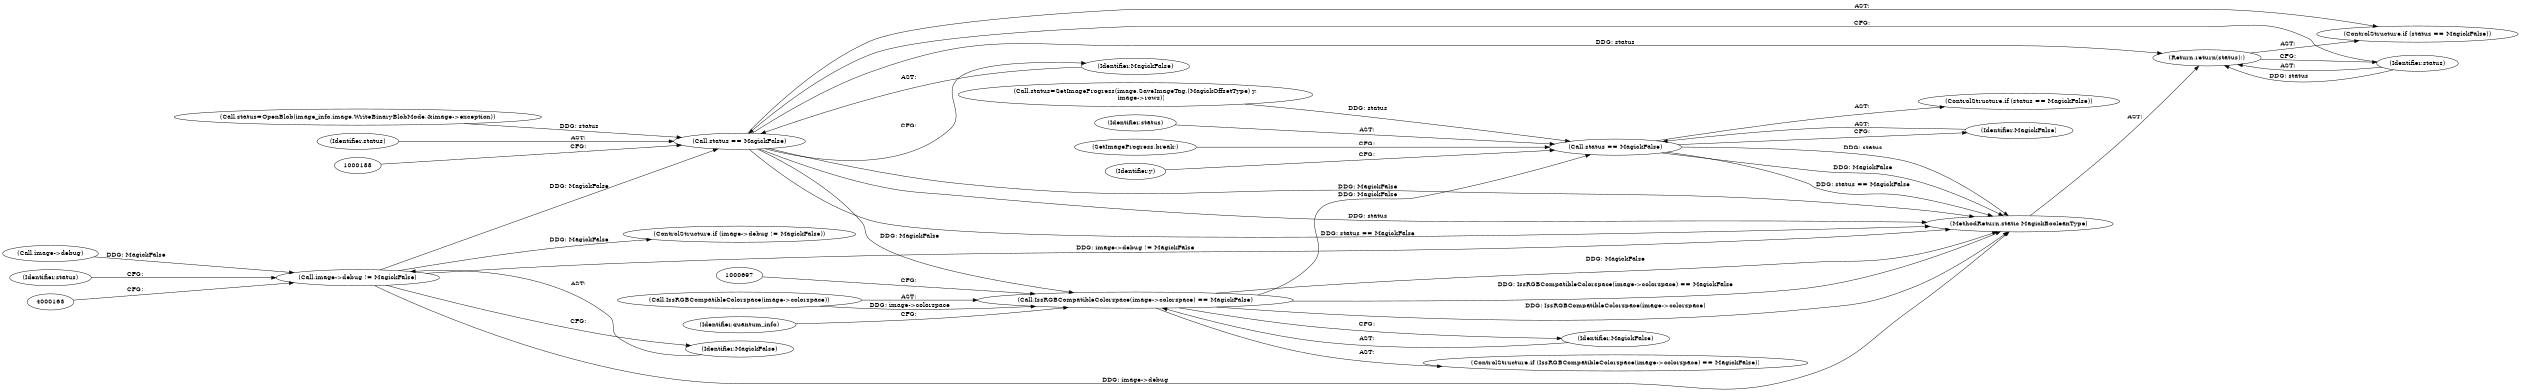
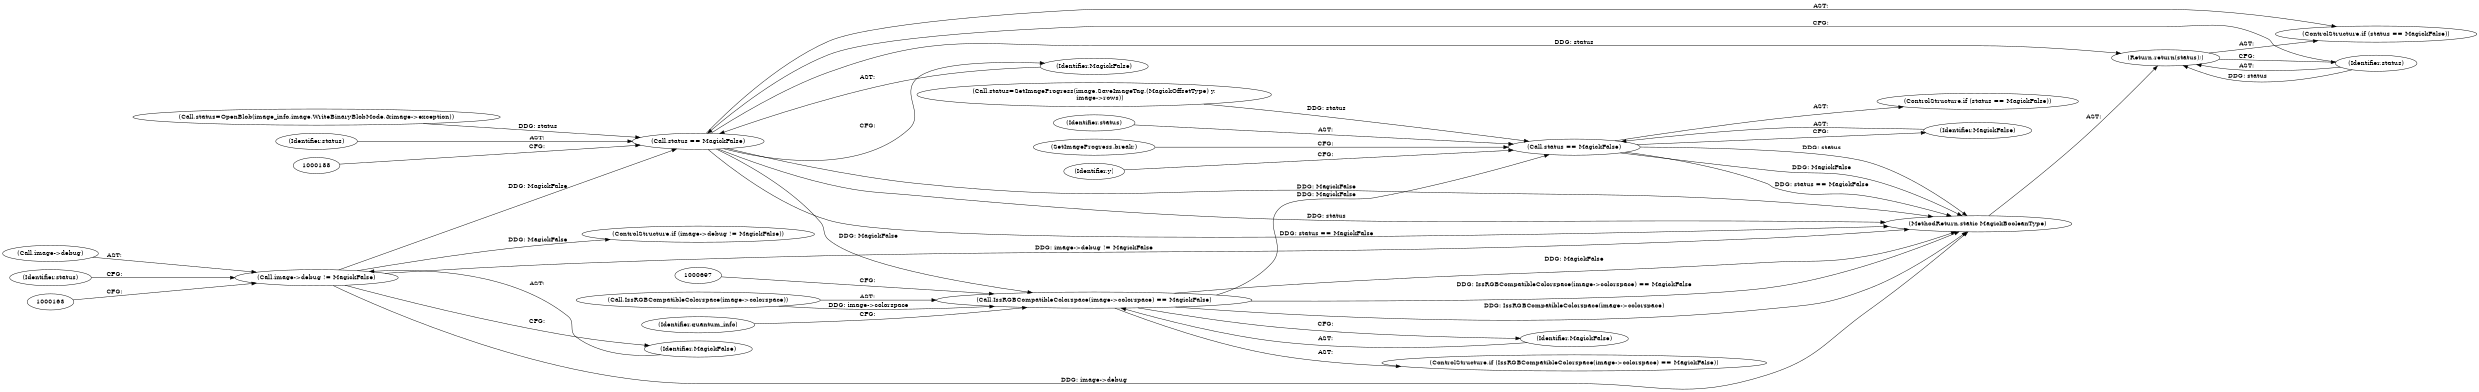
edge "(Call,image->debug)" -> "(Call,image->debug != MagickFalse)": label "DDG: MagickFalse" -> "AST: "
node "4000163": label "4000163" -> "1000163"
